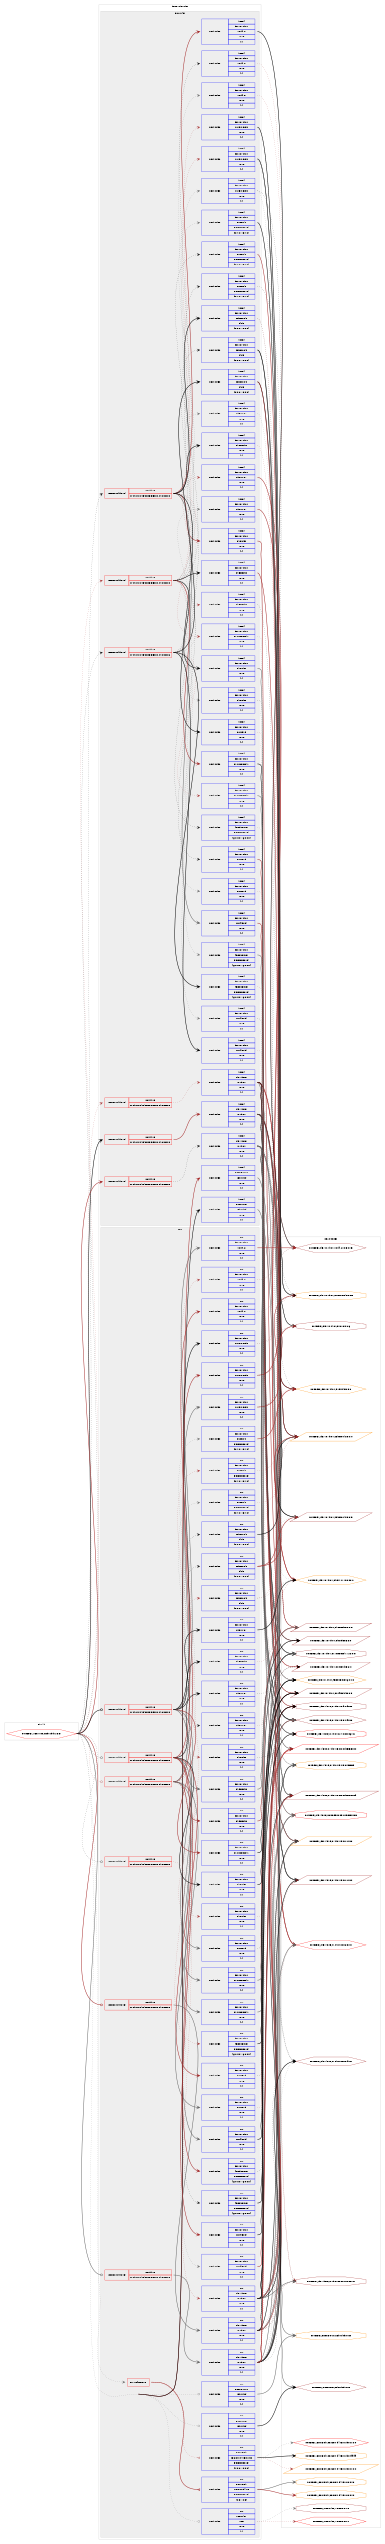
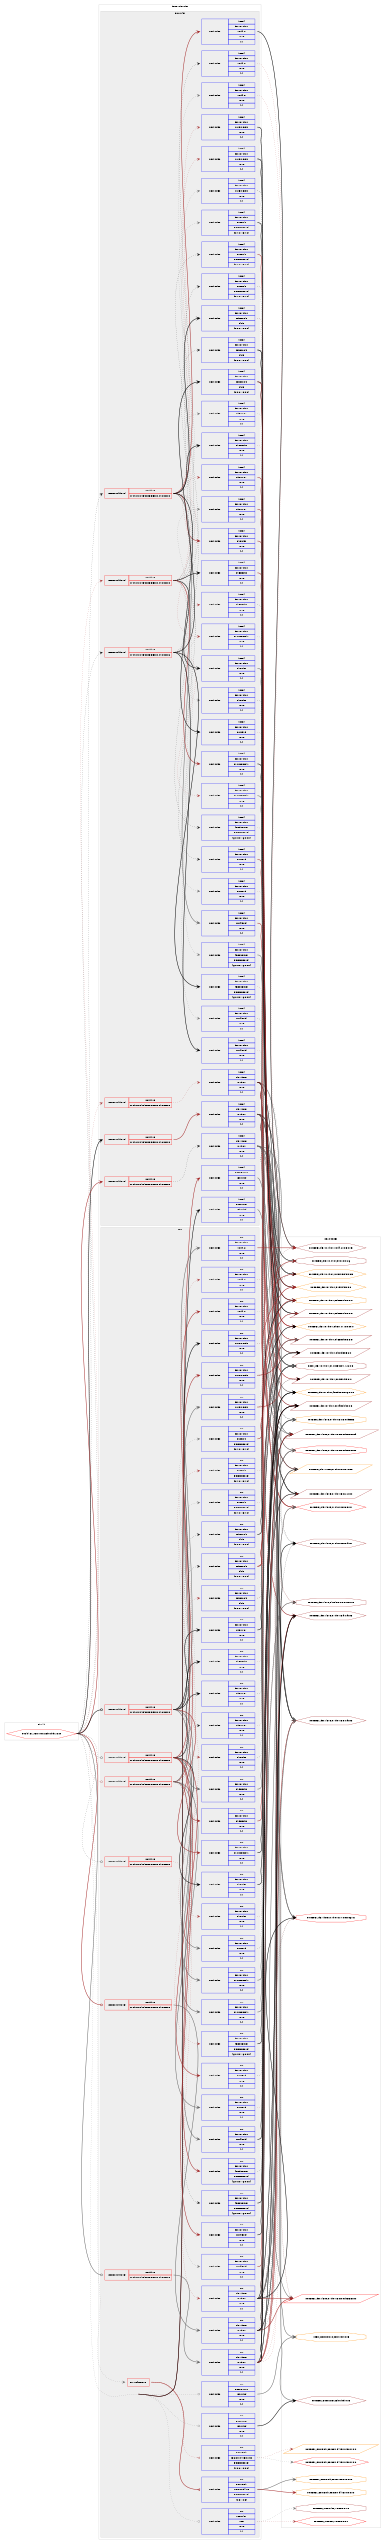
node "portage://dev-python/puremagic-1.25": shape octagon -> hexagon
node "portage://dev-python/sabctools-8.1.0": shape parallelogram -> octagon
node "portage://dev-python/cryptography-42.0.8": label "portage://dev-python/cryptography-42.0.8" -> "acct://dev-python/cryptography-42.0.8"
node "portage://dev-lang/python-3.9.19_p3": shape octagon -> hexagon
node "portage://net-nntp/sabnzbd-4.2.3": label "portage://net-nntp/sabnzbd-4.2.3" -> "positive://net-nntp/sabnzbd-4.2.3"
node "portage://dev-lang/portage-3.13.0_beta1_p3": label "portage://dev-lang/portage-3.13.0_beta1_p3" -> "portage://dev-lang/python-3.13.0_beta1_p3"
node "portage://dev-lang/python-3.12.4_p2": label "portage://dev-lang/python-3.12.4_p2" -> "portage://dev-wget/python-3.12.4_p2"
node "portage://dev-lang/python-3.10.14_p1-r1": label "portage://dev-lang/python-3.10.14_p1-r1" -> "portage://dev-lang/single-3.10.14_p1-r1"
node "portage://acct-group/sabnzbd-0-r3": label "portage://acct-group/sabnzbd-0-r3" -> "wget://acct-group/sabnzbd-0-r3"
node "portage://app-arch/par2cmdline-turbo-9999": removed
node "portage://app-arch/par2cmdline-0.8.1-r2": label "portage://app-arch/par2cmdline-0.8.1-r2" -> "portage://app-arch/par2nntp-0.8.1-r2"
node "portage://net-misc/wget-1.21.4": label "portage://net-misc/wget-1.21.4" -> "portage://net-par/wget-1.21.4"
